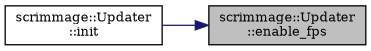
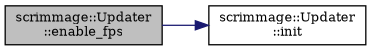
edge "scrimmage::Updater ::init" -> "scrimmage::Updater ::enable_fps": reversed
